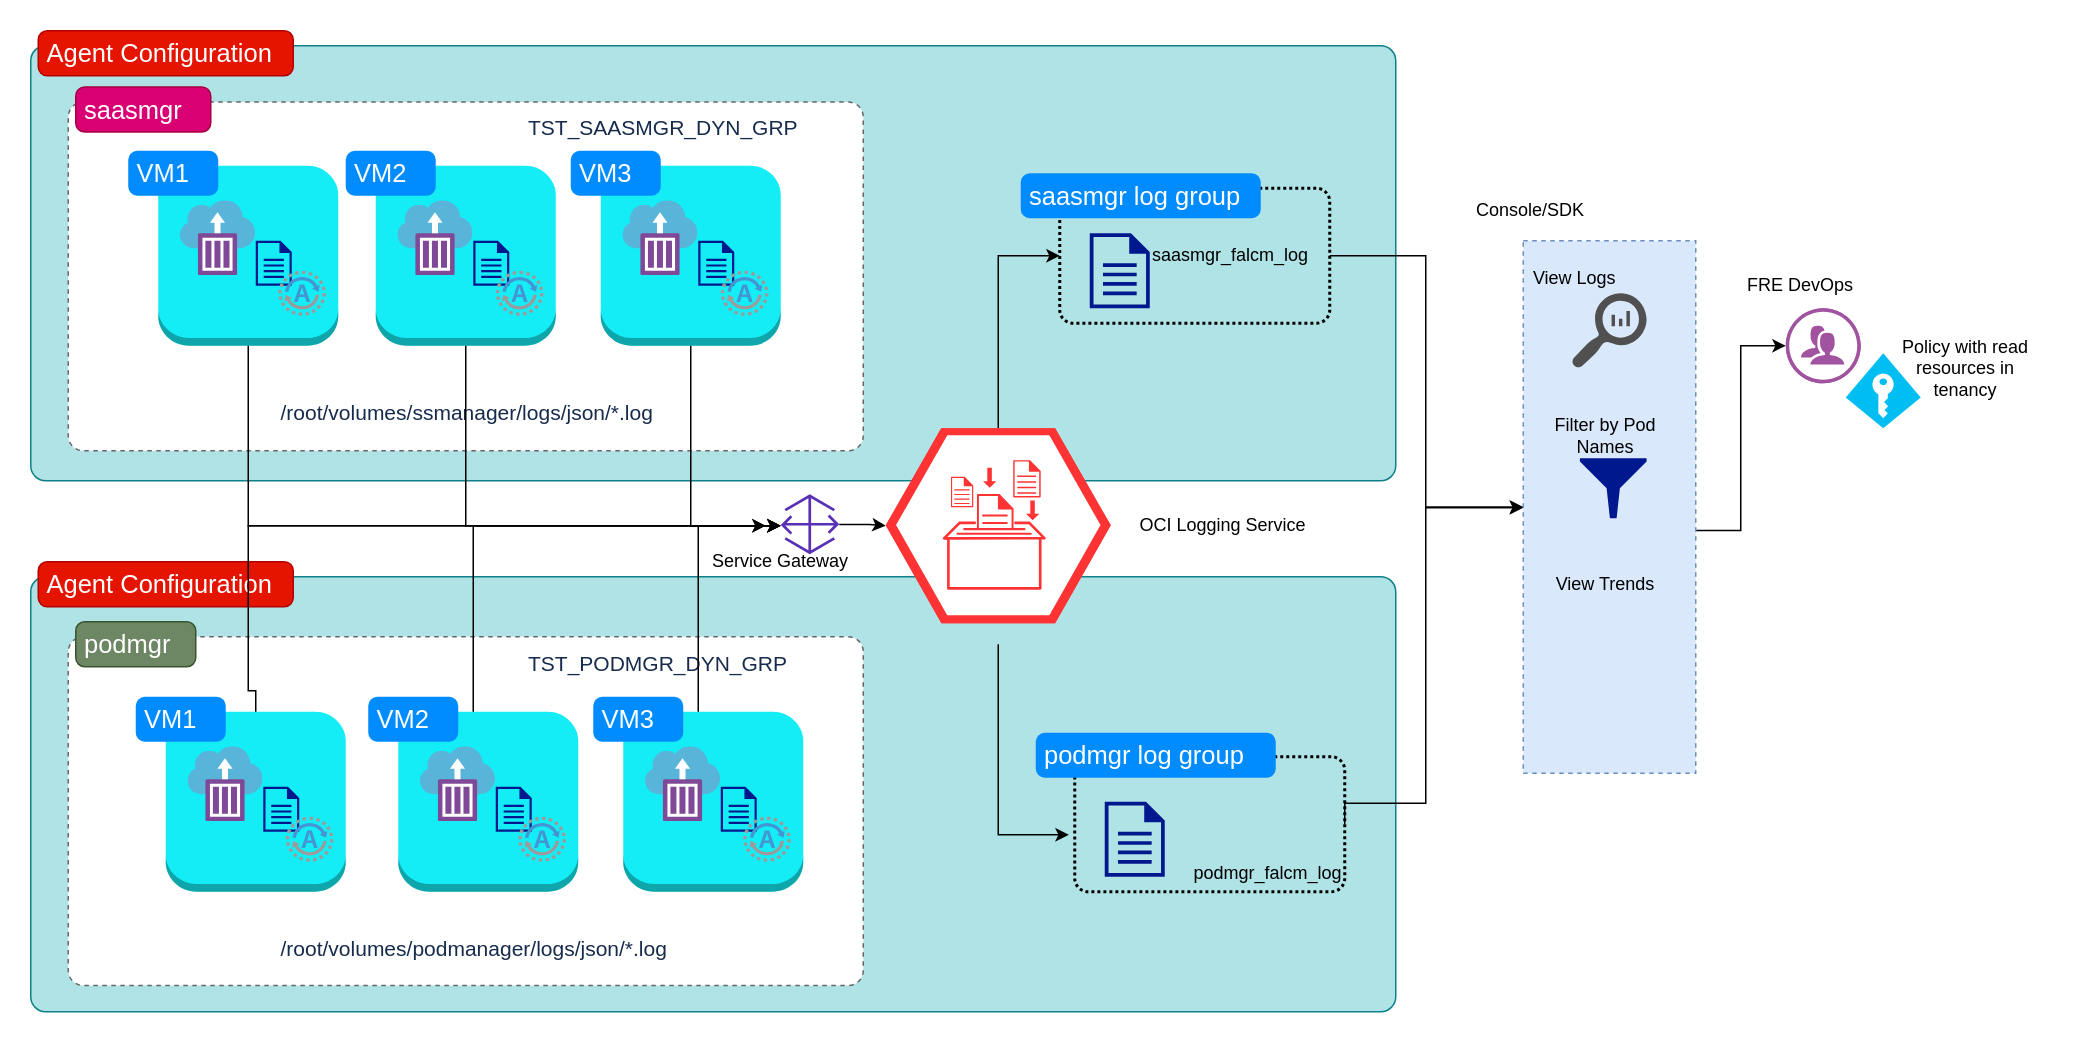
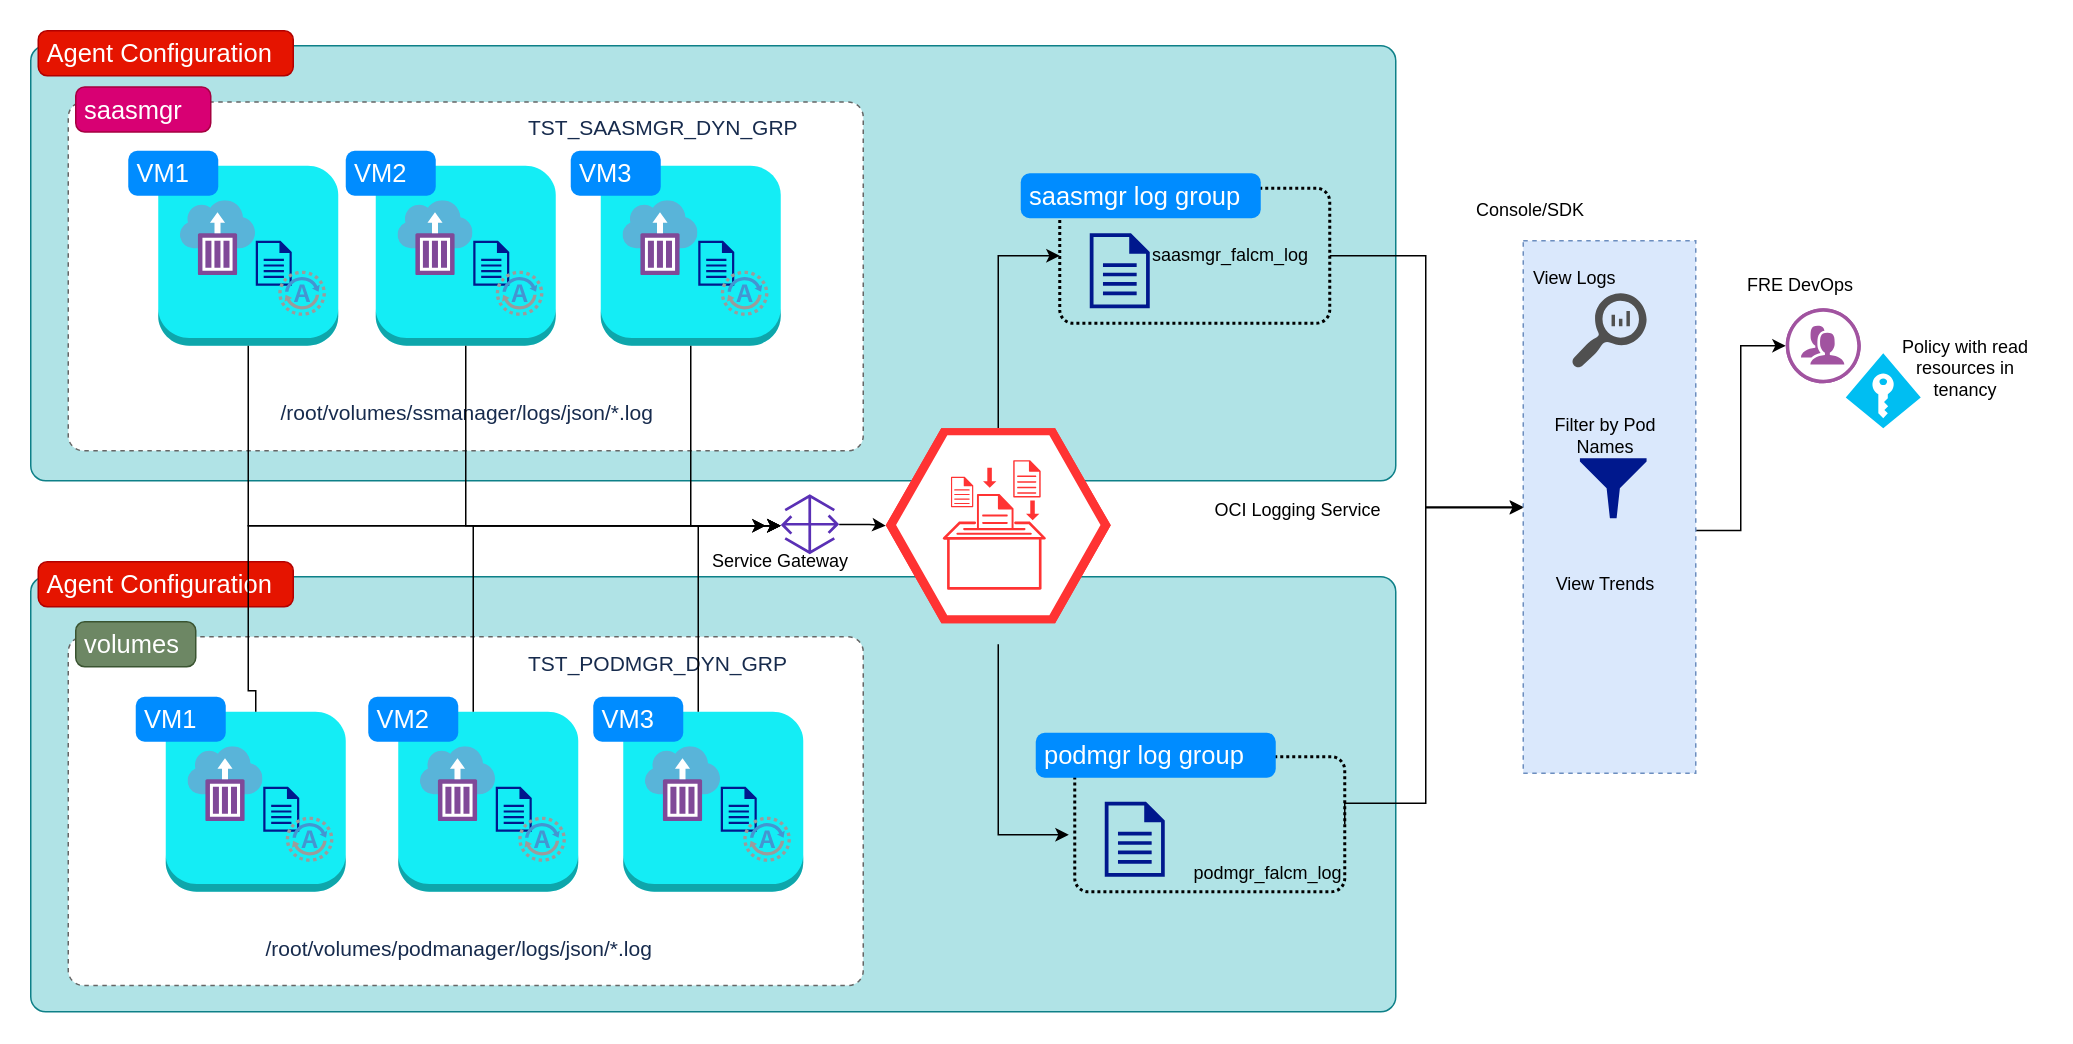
node "OCI Logging Service": moved (1223, 526) -> (1298, 511)
node "podmgr": label "podmgr" -> "volumes"
node "/root/volumes/podmanager/logs/json/*.log": moved (488, 948) -> (473, 948)
